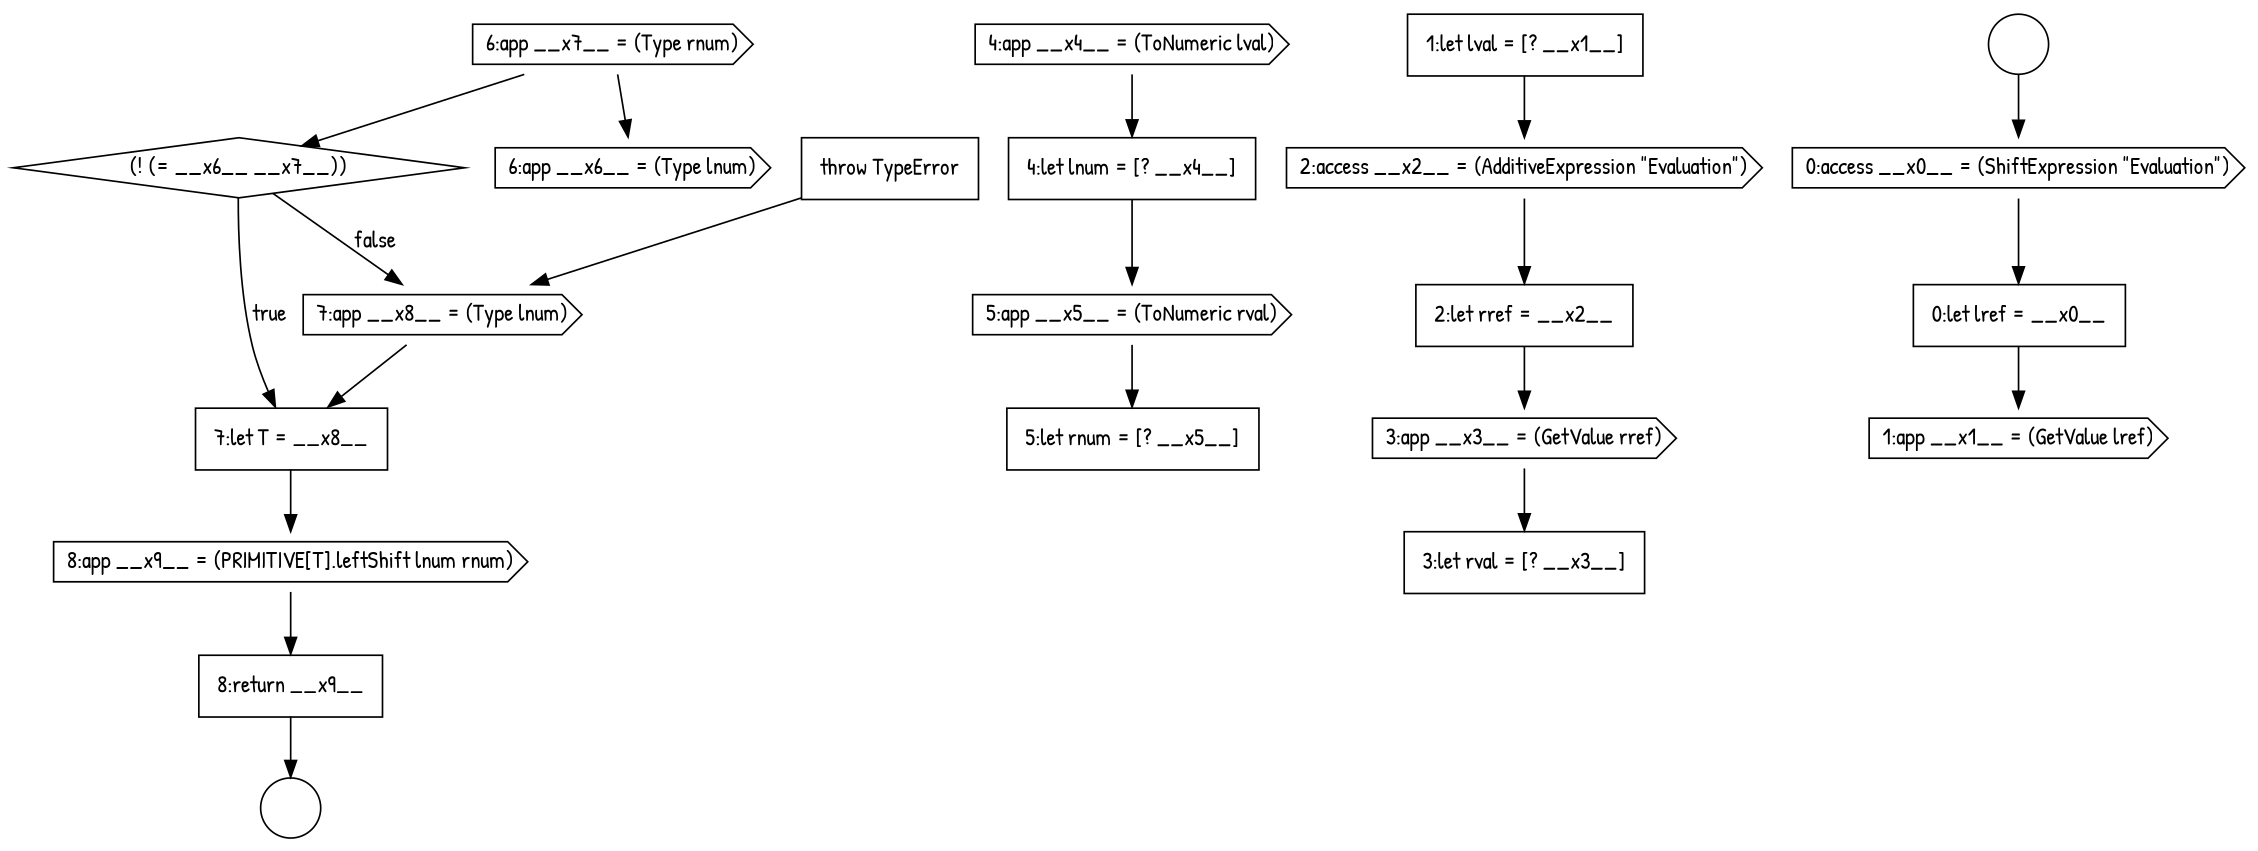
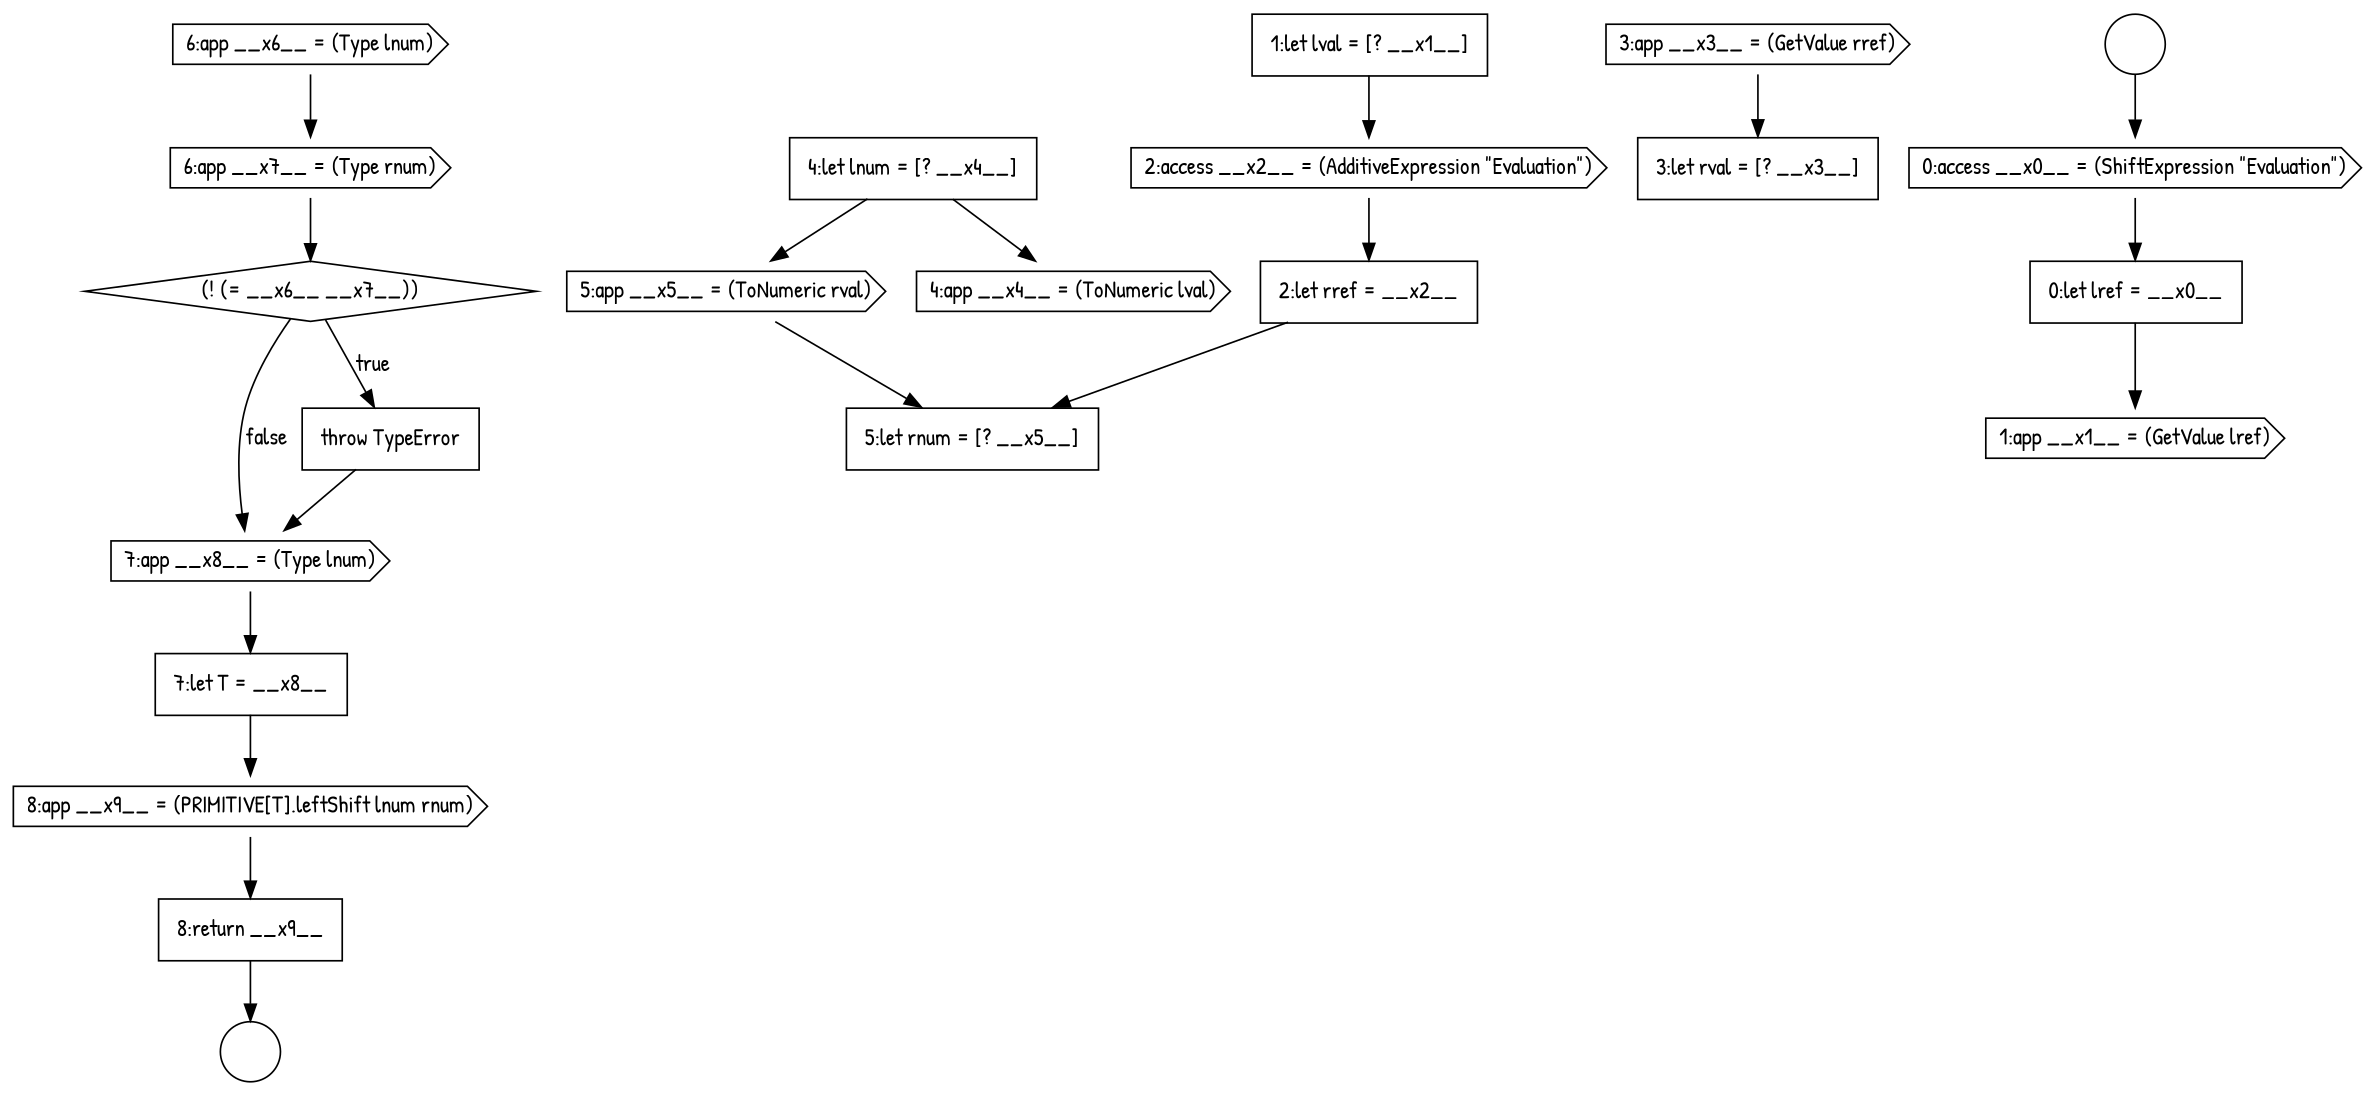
edge "6:app __x7__ = (Type rnum)" -> "6:app __x6__ = (Type lnum)": reversed
edge "4:app __x4__ = (ToNumeric lval)" -> "4:let lnum = [? __x4__]": reversed
edge "(! (= __x6__ __x7__))" -> "7:let T = __x8__": now "(! (= __x6__ __x7__))" -> "throw TypeError"
edge "2:let rref = __x2__" -> "3:app __x3__ = (GetValue rref)": now "2:let rref = __x2__" -> "5:let rnum = [? __x5__]"
